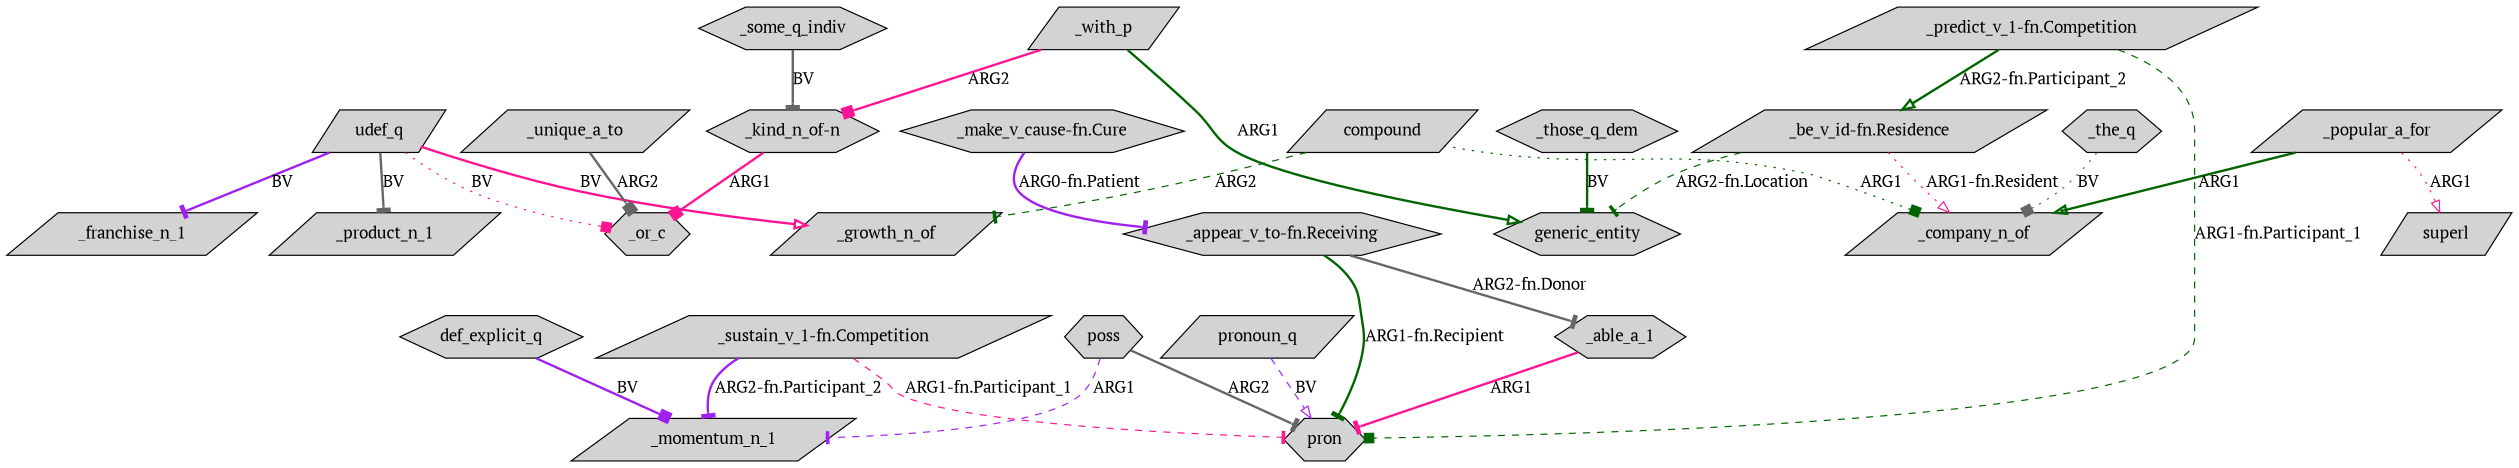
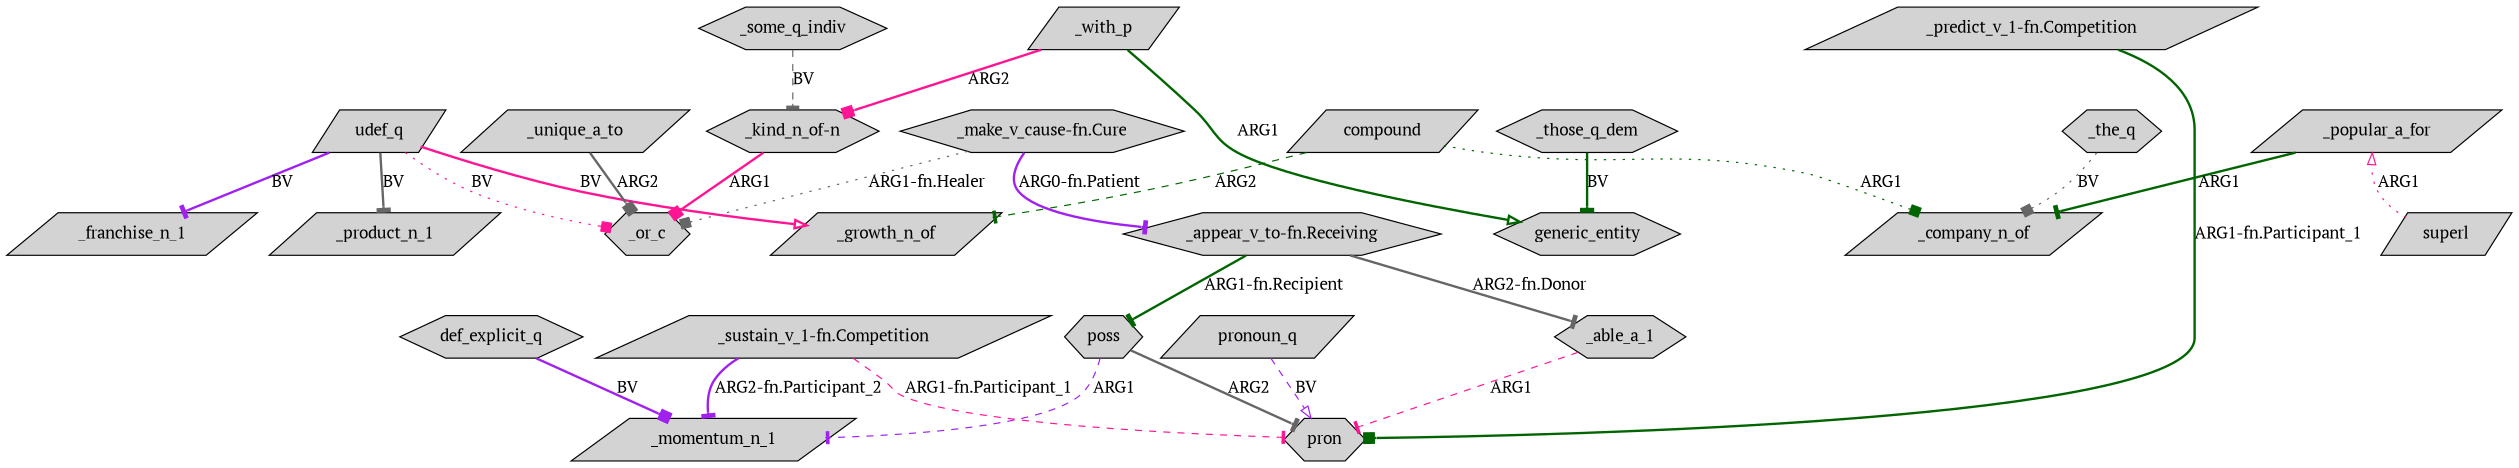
edge "_some_q_indiv" -> "_kind_n_of-n": style bold -> dashed
node "_be_v_id-fn.Residence": removed
edge "_popular_a_for" -> "superl": reversed
edge "_popular_a_for" -> "_company_n_of": arrowhead onormal -> tee
edge "_make_v_cause-fn.Cure" -> "_or_c": added, label "ARG1-fn.Healer"
edge "_appear_v_to-fn.Receiving" -> "pron": now "_appear_v_to-fn.Receiving" -> "poss"
edge "_able_a_1" -> "pron": style bold -> dashed
edge "_predict_v_1-fn.Competition" -> "pron": style dashed -> bold
